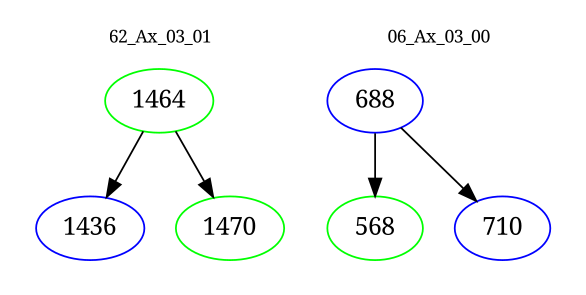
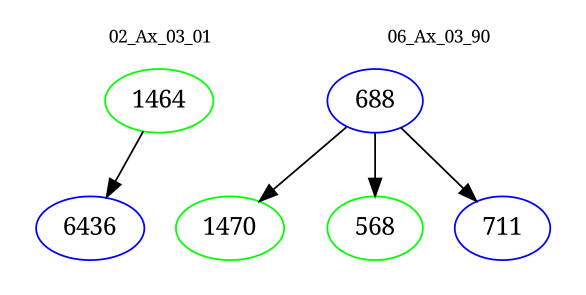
cluster "62_Ax_03_01": label "62_Ax_03_01" -> "02_Ax_03_01"
cluster "06_Ax_03_00": label "06_Ax_03_00" -> "06_Ax_03_90"
edge "1464" -> "1470": now "688" -> "1470"
node "1436": label "1436" -> "6436"
node "710": label "710" -> "711"
